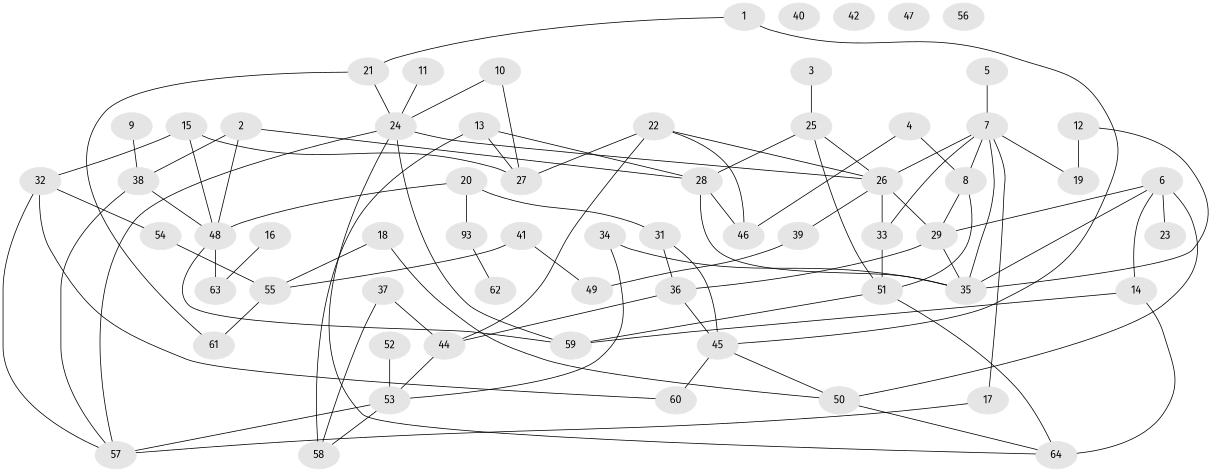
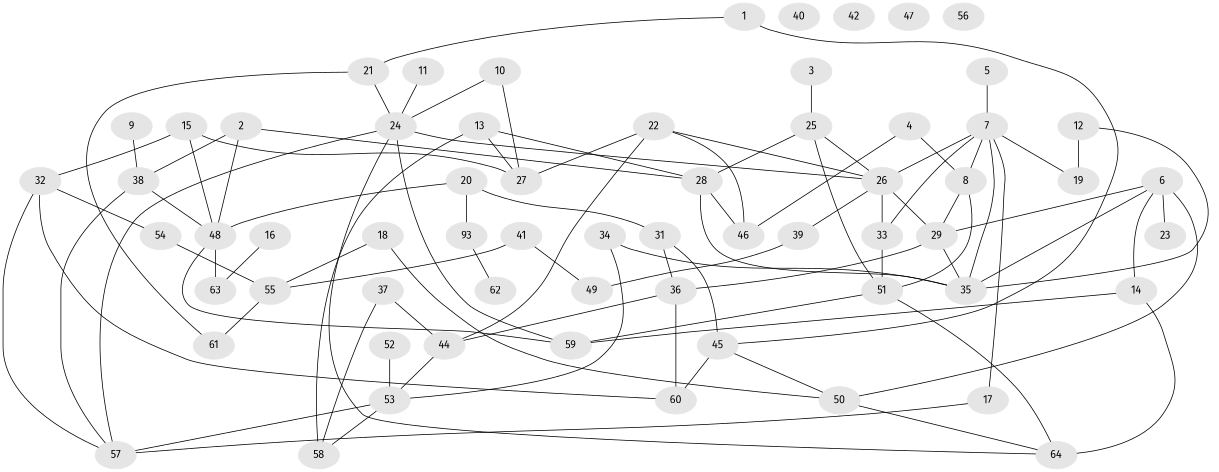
edge "36" -- "45": now "36" -- "60"
